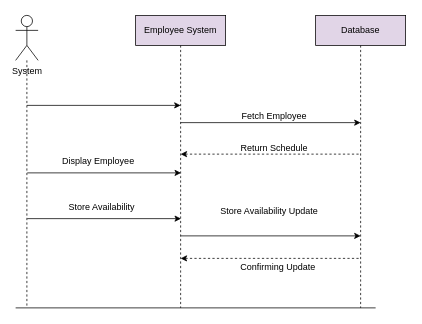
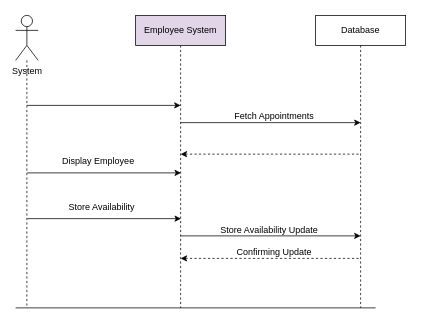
node "Database": fillcolor #e1d5e7 -> #ffffff
node "Fetch Employee": label "Fetch Employee" -> "Fetch Appointments"
node "Return Schedule": removed
node "Store Availability Update": moved (270, 211) -> (270, 230)
node "Confirming Update": moved (278, 267) -> (274, 252)
